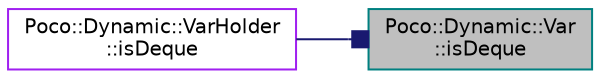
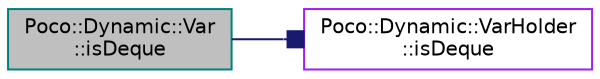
edge "Poco::Dynamic::VarHolder ::isDeque" -> "Poco::Dynamic::Var ::isDeque": reversed
